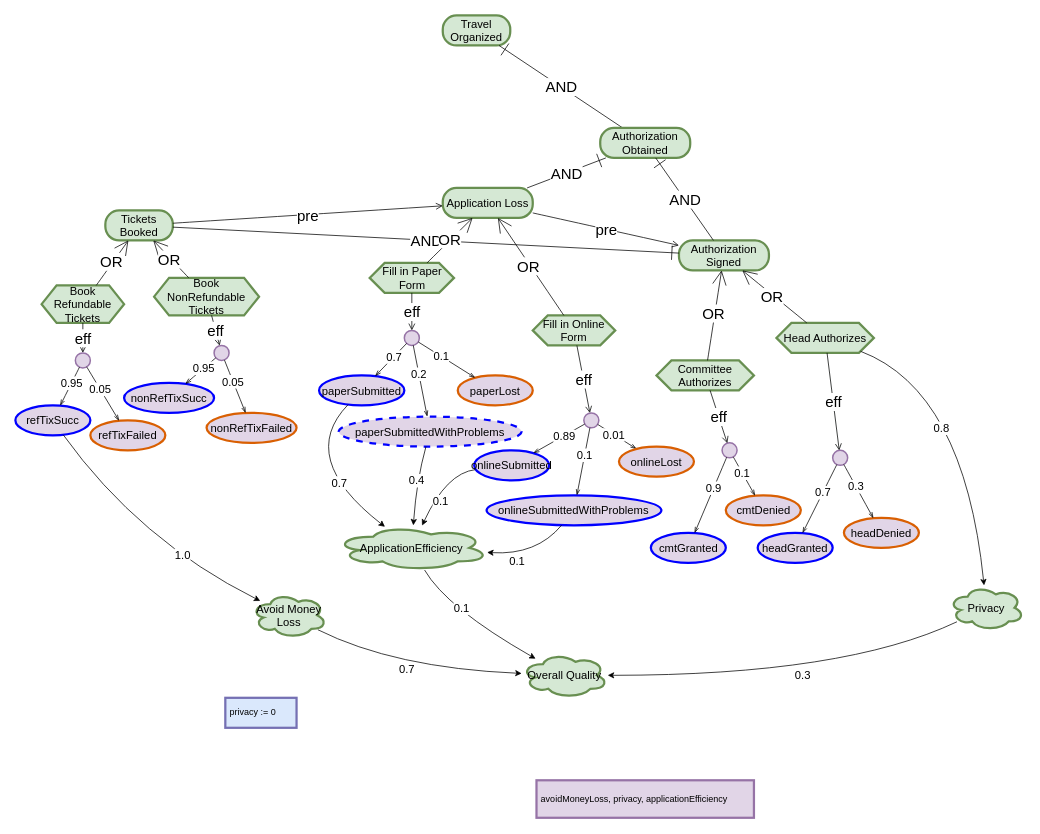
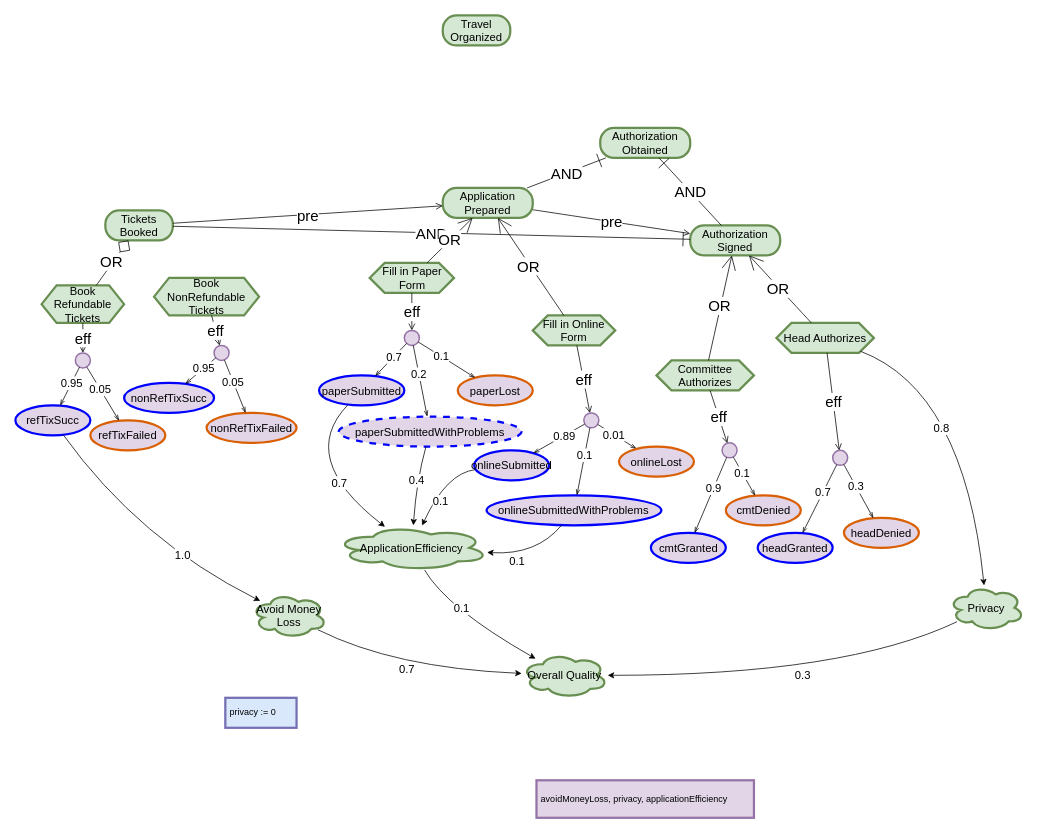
edge "Authorization Obtained" -> "Travel Organized": removed, label "AND"
node "Application Loss": label "Application Loss" -> "Application Prepared"
edge "Book Refundable Tickets" -> "Tickets Booked": arrowhead open -> diamond
node "Authorization Signed": moved (724, 255) -> (735, 240)
edge "Book NonRefundable Tickets" -> "Tickets Booked": removed, label "OR"
